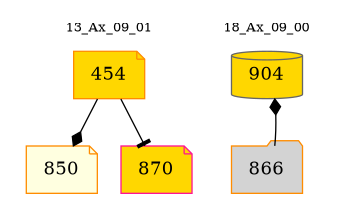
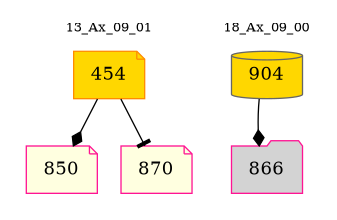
edge "866" -> "904": reversed
node "850": color darkorange -> deeppink
node "870": fillcolor gold -> lightyellow
node "866": color darkorange -> deeppink
